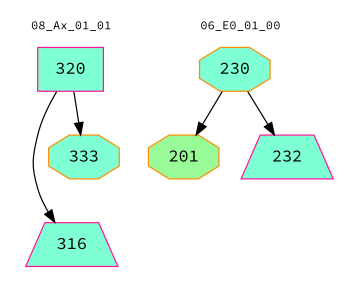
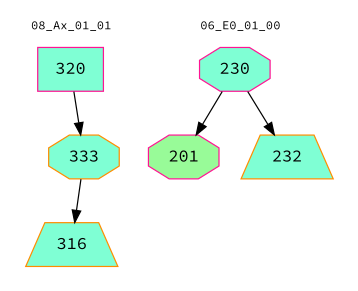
node "230": color darkorange -> deeppink
edge "320" -> "316": now "333" -> "316"
node "201": color darkorange -> deeppink
node "232": color deeppink -> darkorange
node "316": color deeppink -> darkorange
